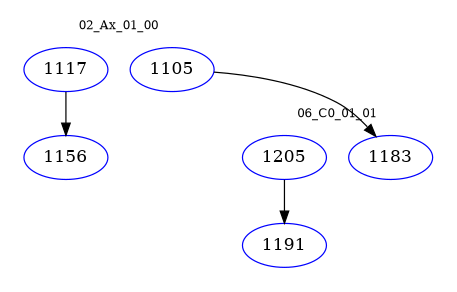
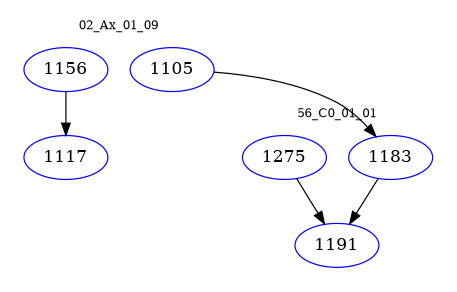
cluster "02_Ax_01_00": label "02_Ax_01_00" -> "02_Ax_01_09"
edge "1117" -> "1156": reversed
cluster "06_C0_01_01": label "06_C0_01_01" -> "56_C0_01_01"
node "1205": label "1205" -> "1275"
edge "1183" -> "1191": added
